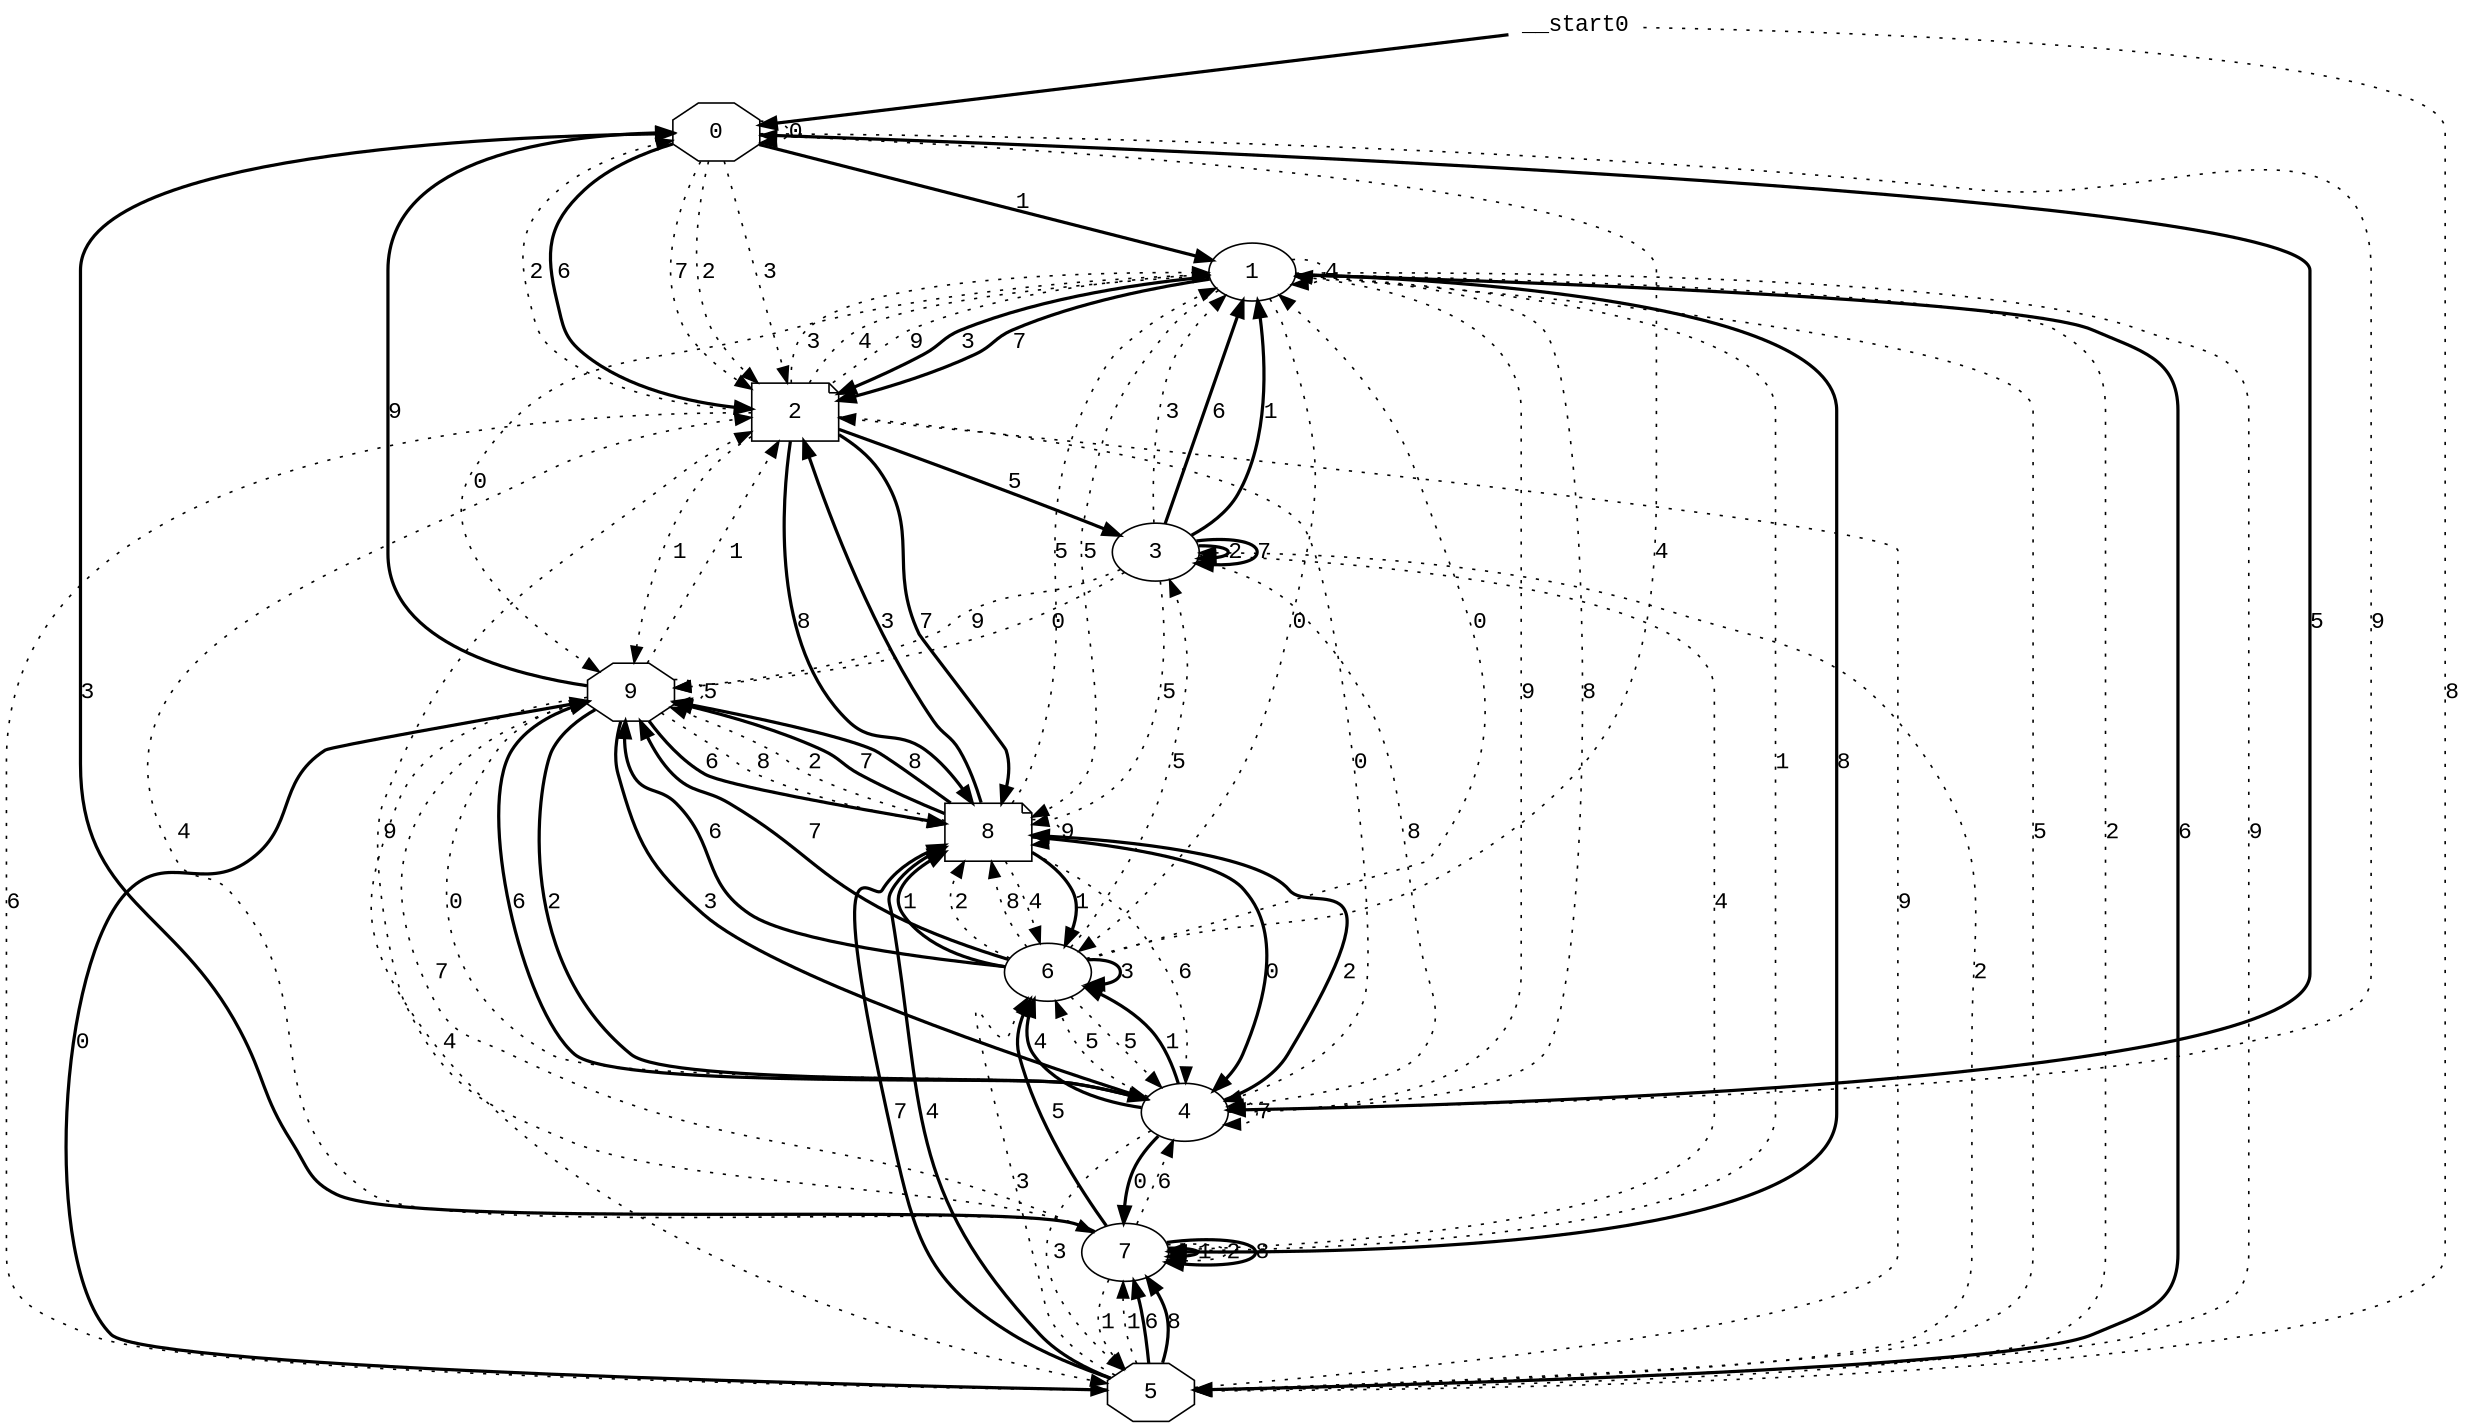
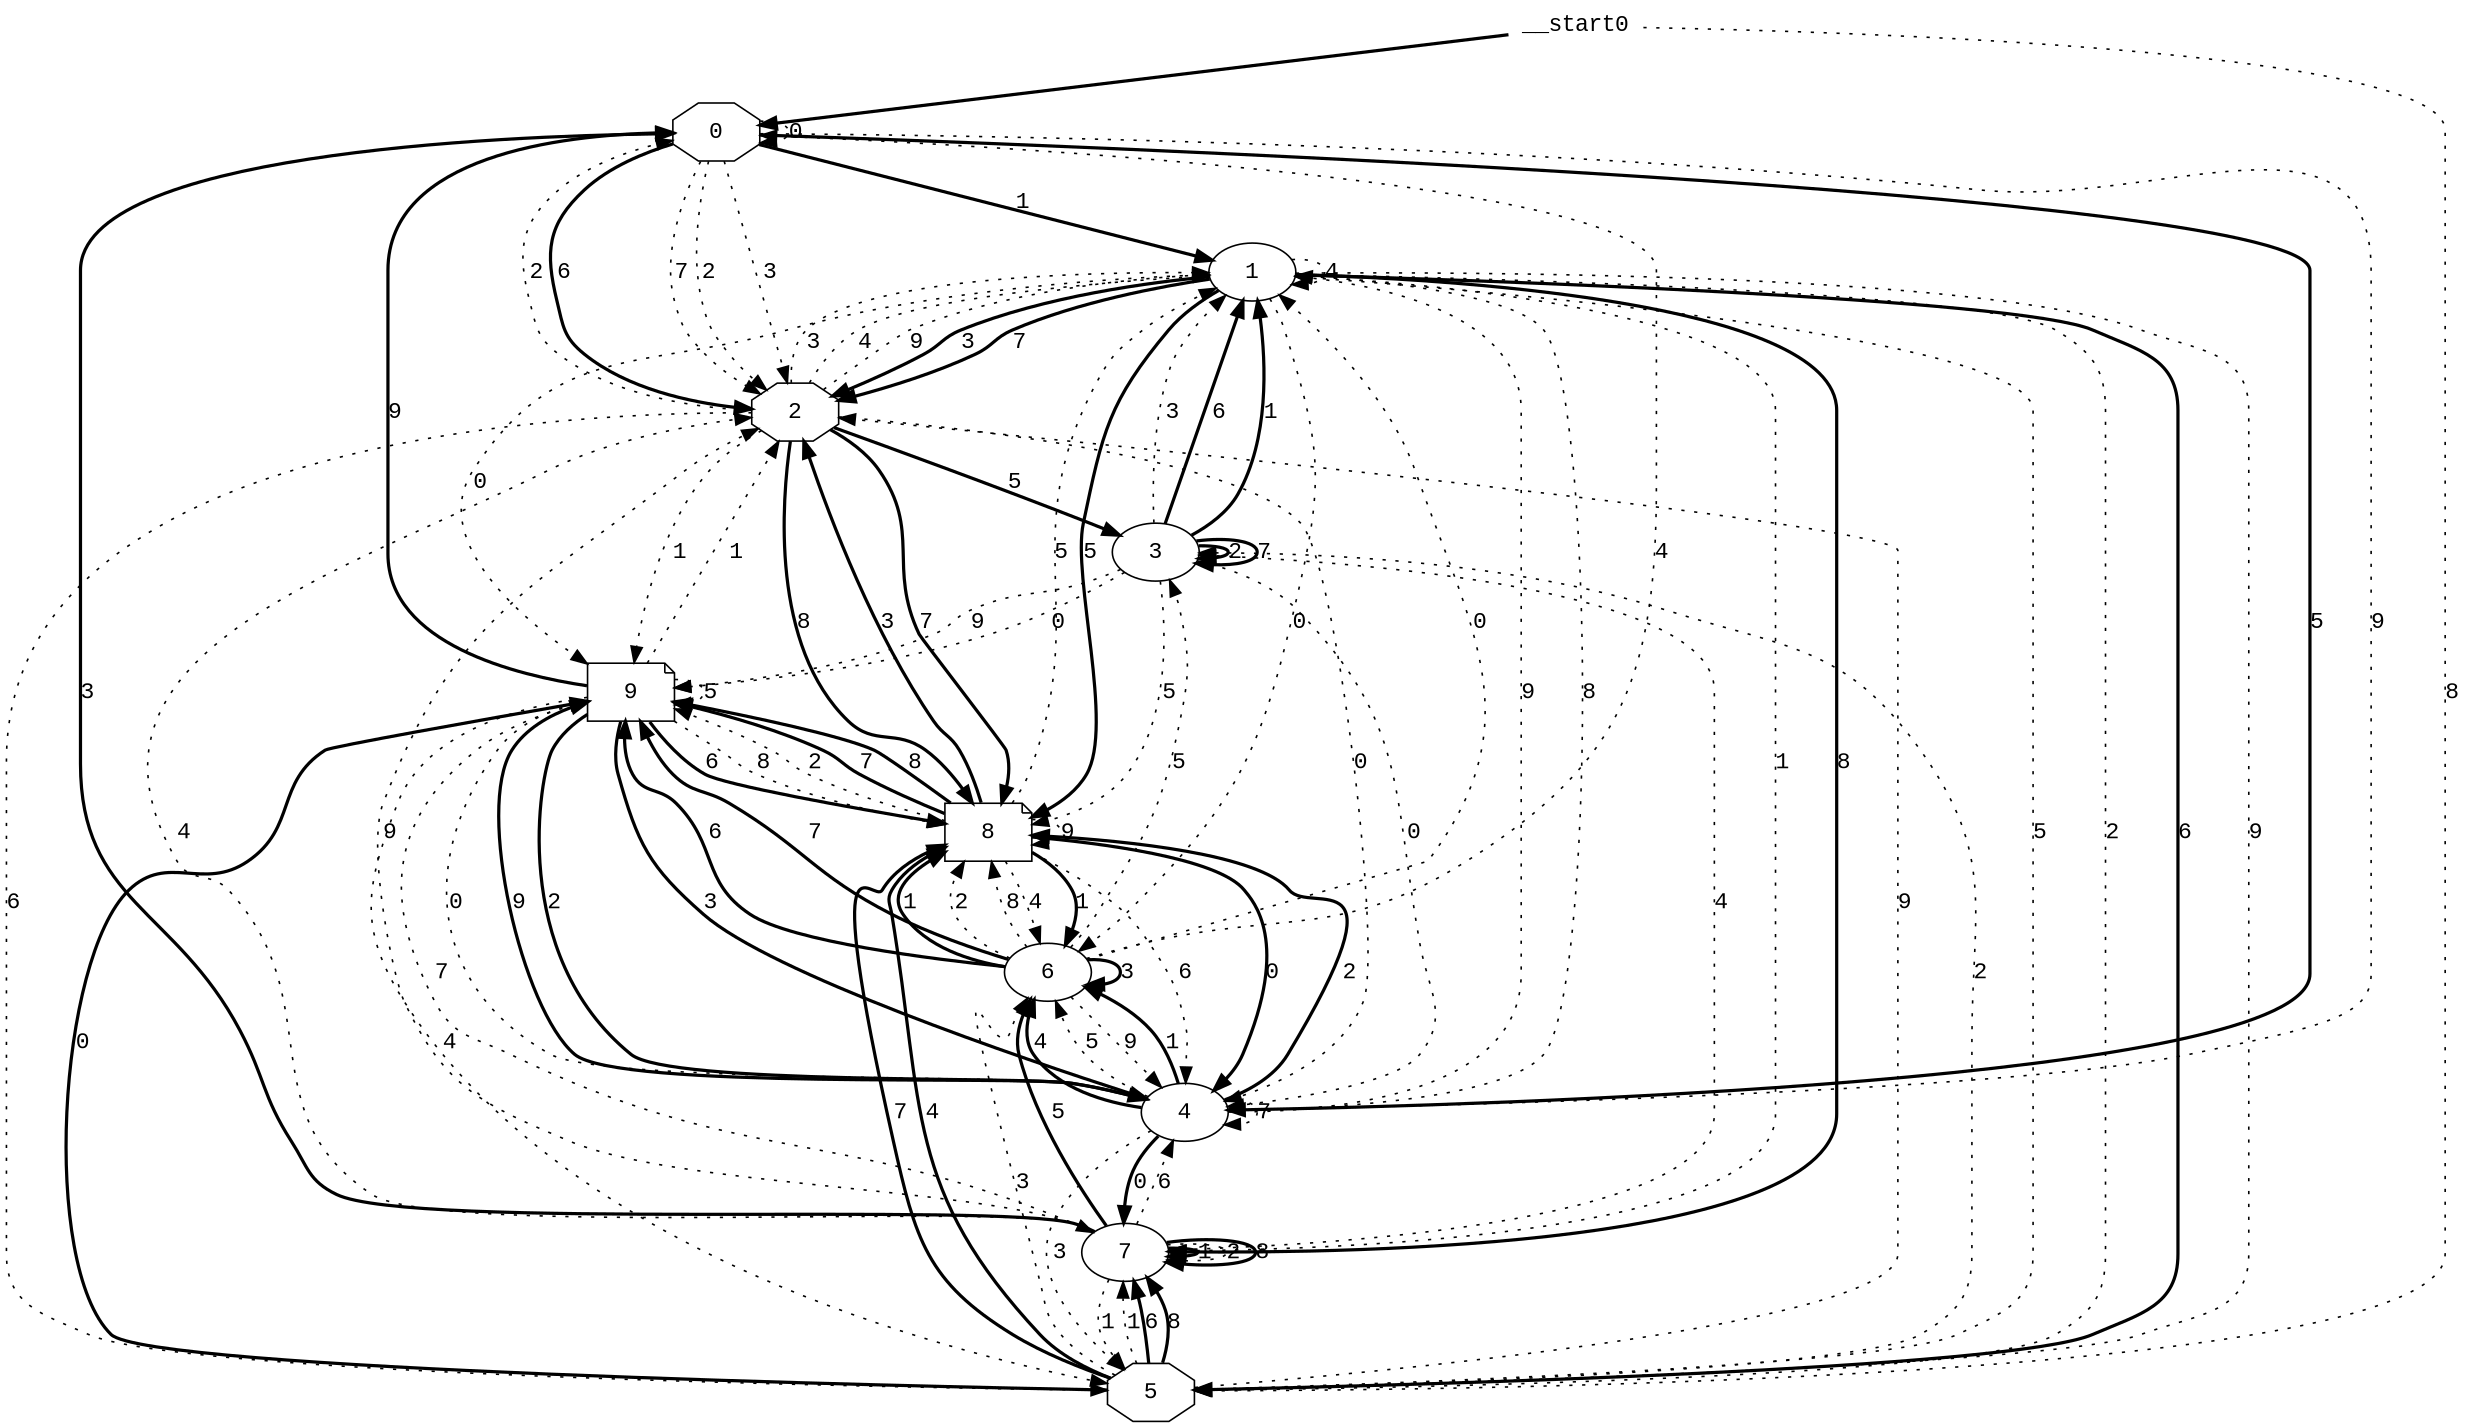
node "2": shape note -> octagon
edge "1" -> "8": style dotted -> bold
node "9": shape octagon -> note
edge "3" -> "4": label "8" -> "0"
edge "4" -> "9": label "6" -> "9"
edge "3" -> "7": reversed
edge "6" -> "4": label "5" -> "9"
